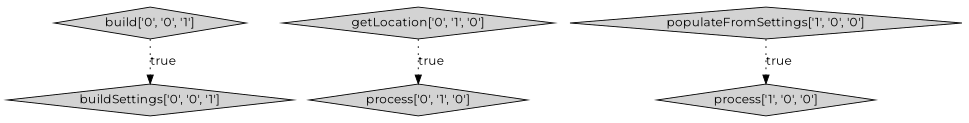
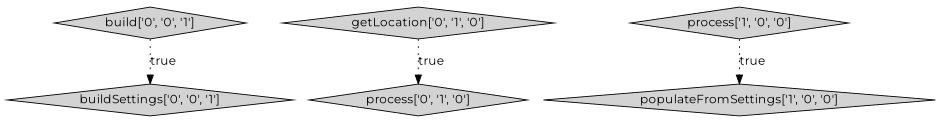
edge "populateFromSettings['1', '0', '0']" -> "process['1', '0', '0']": reversed
